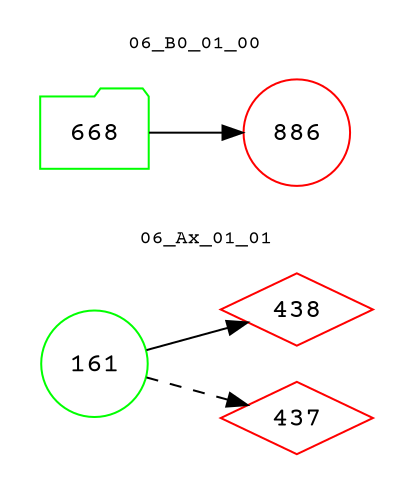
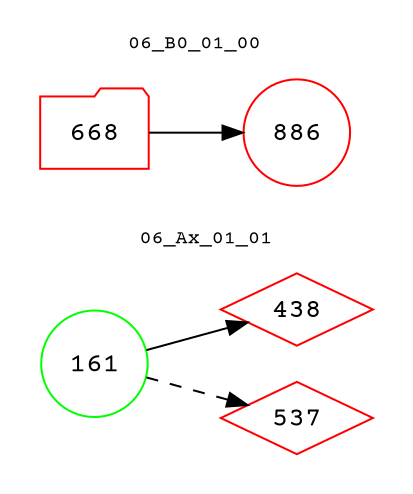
node "668": color green -> red
node "437": label "437" -> "537"
